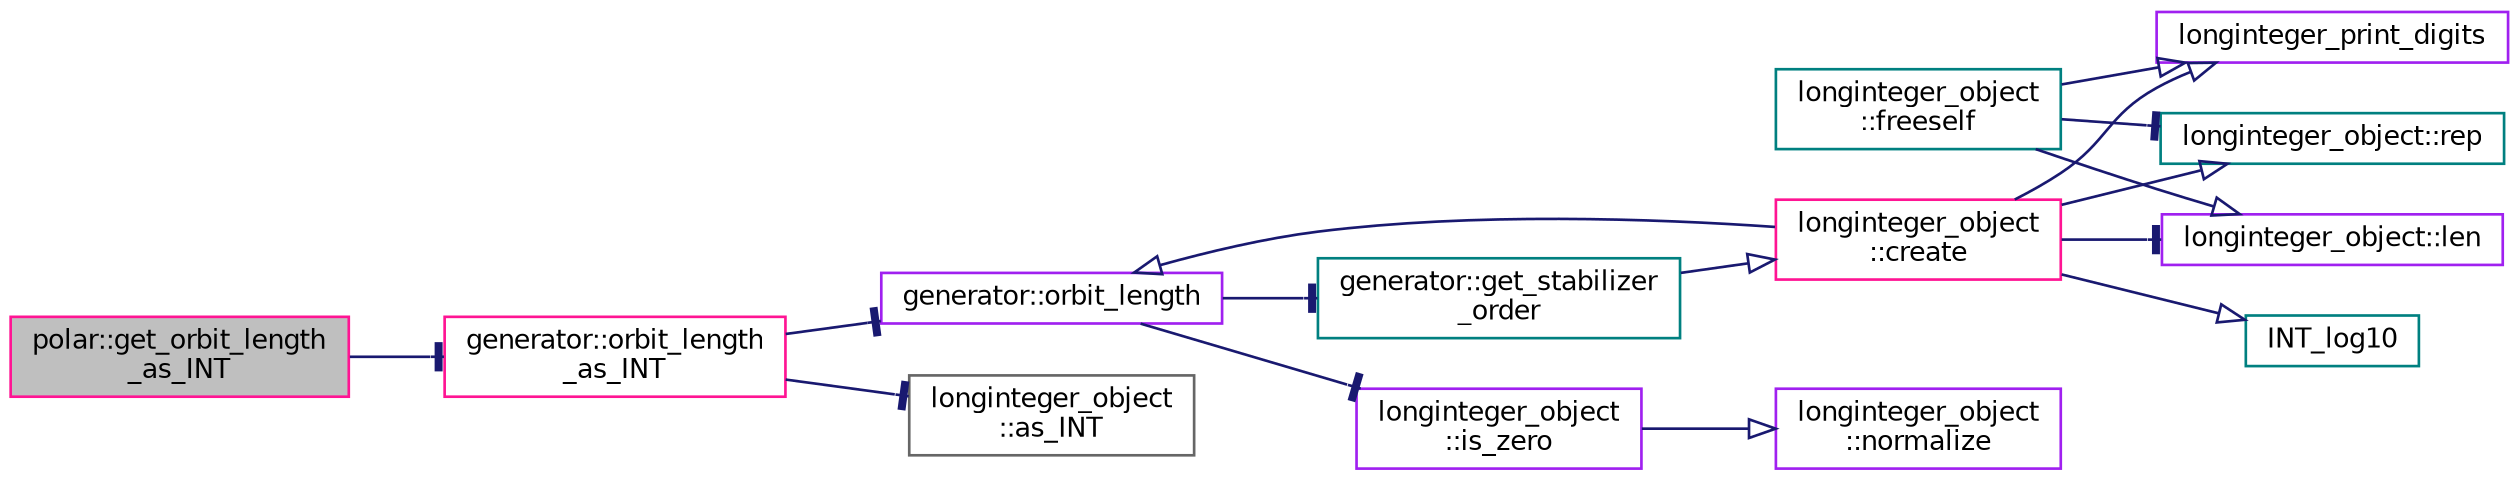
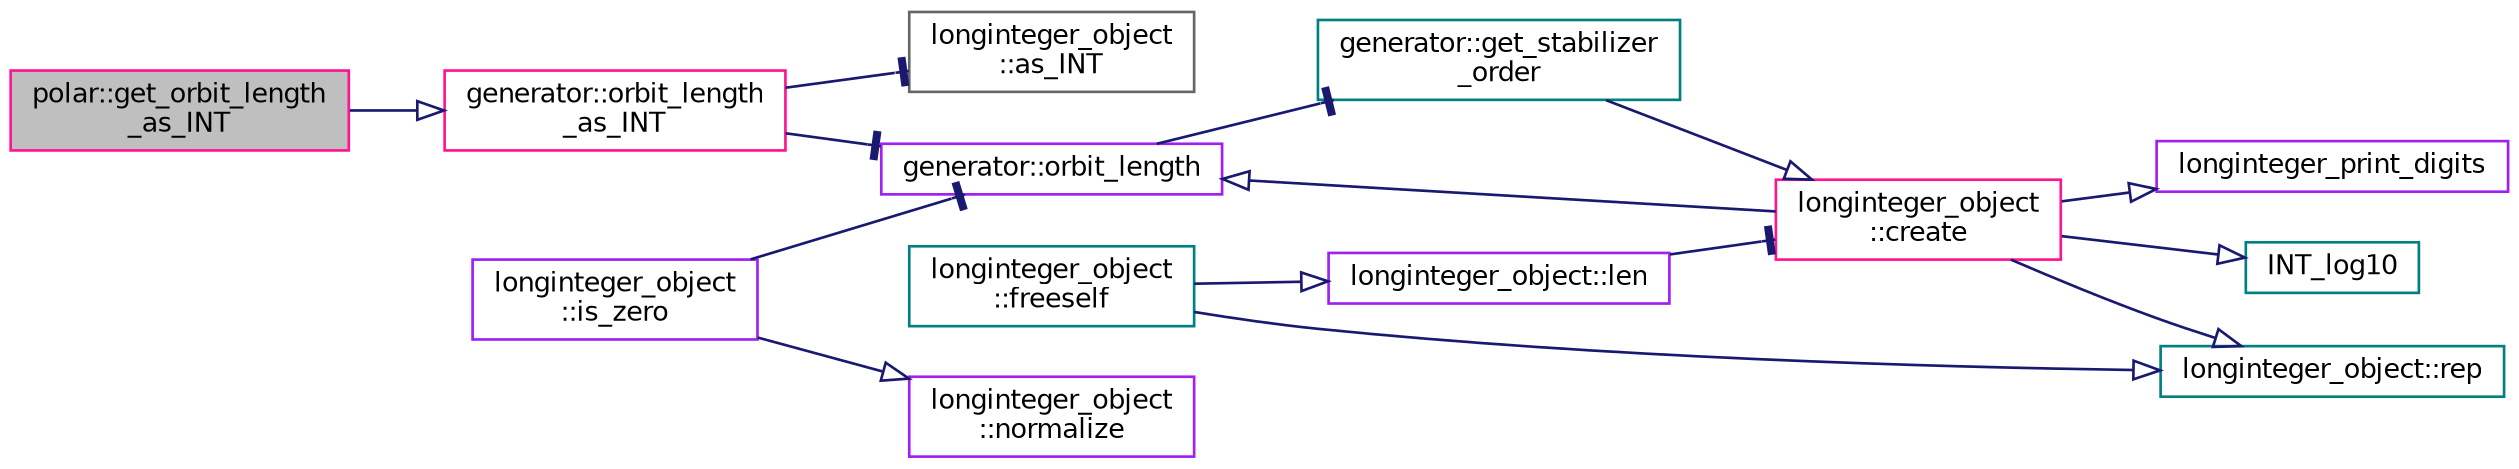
edge "longinteger_object ::freeself" -> "longinteger_print_digits": removed
edge "longinteger_object ::freeself" -> "longinteger_object::rep": arrowhead tee -> onormal
edge "longinteger_object ::create" -> "longinteger_object::len": reversed
edge "generator::orbit_length" -> "longinteger_object ::is_zero": reversed
edge "polar::get_orbit_length _as_INT" -> "generator::orbit_length _as_INT": arrowhead tee -> onormal
